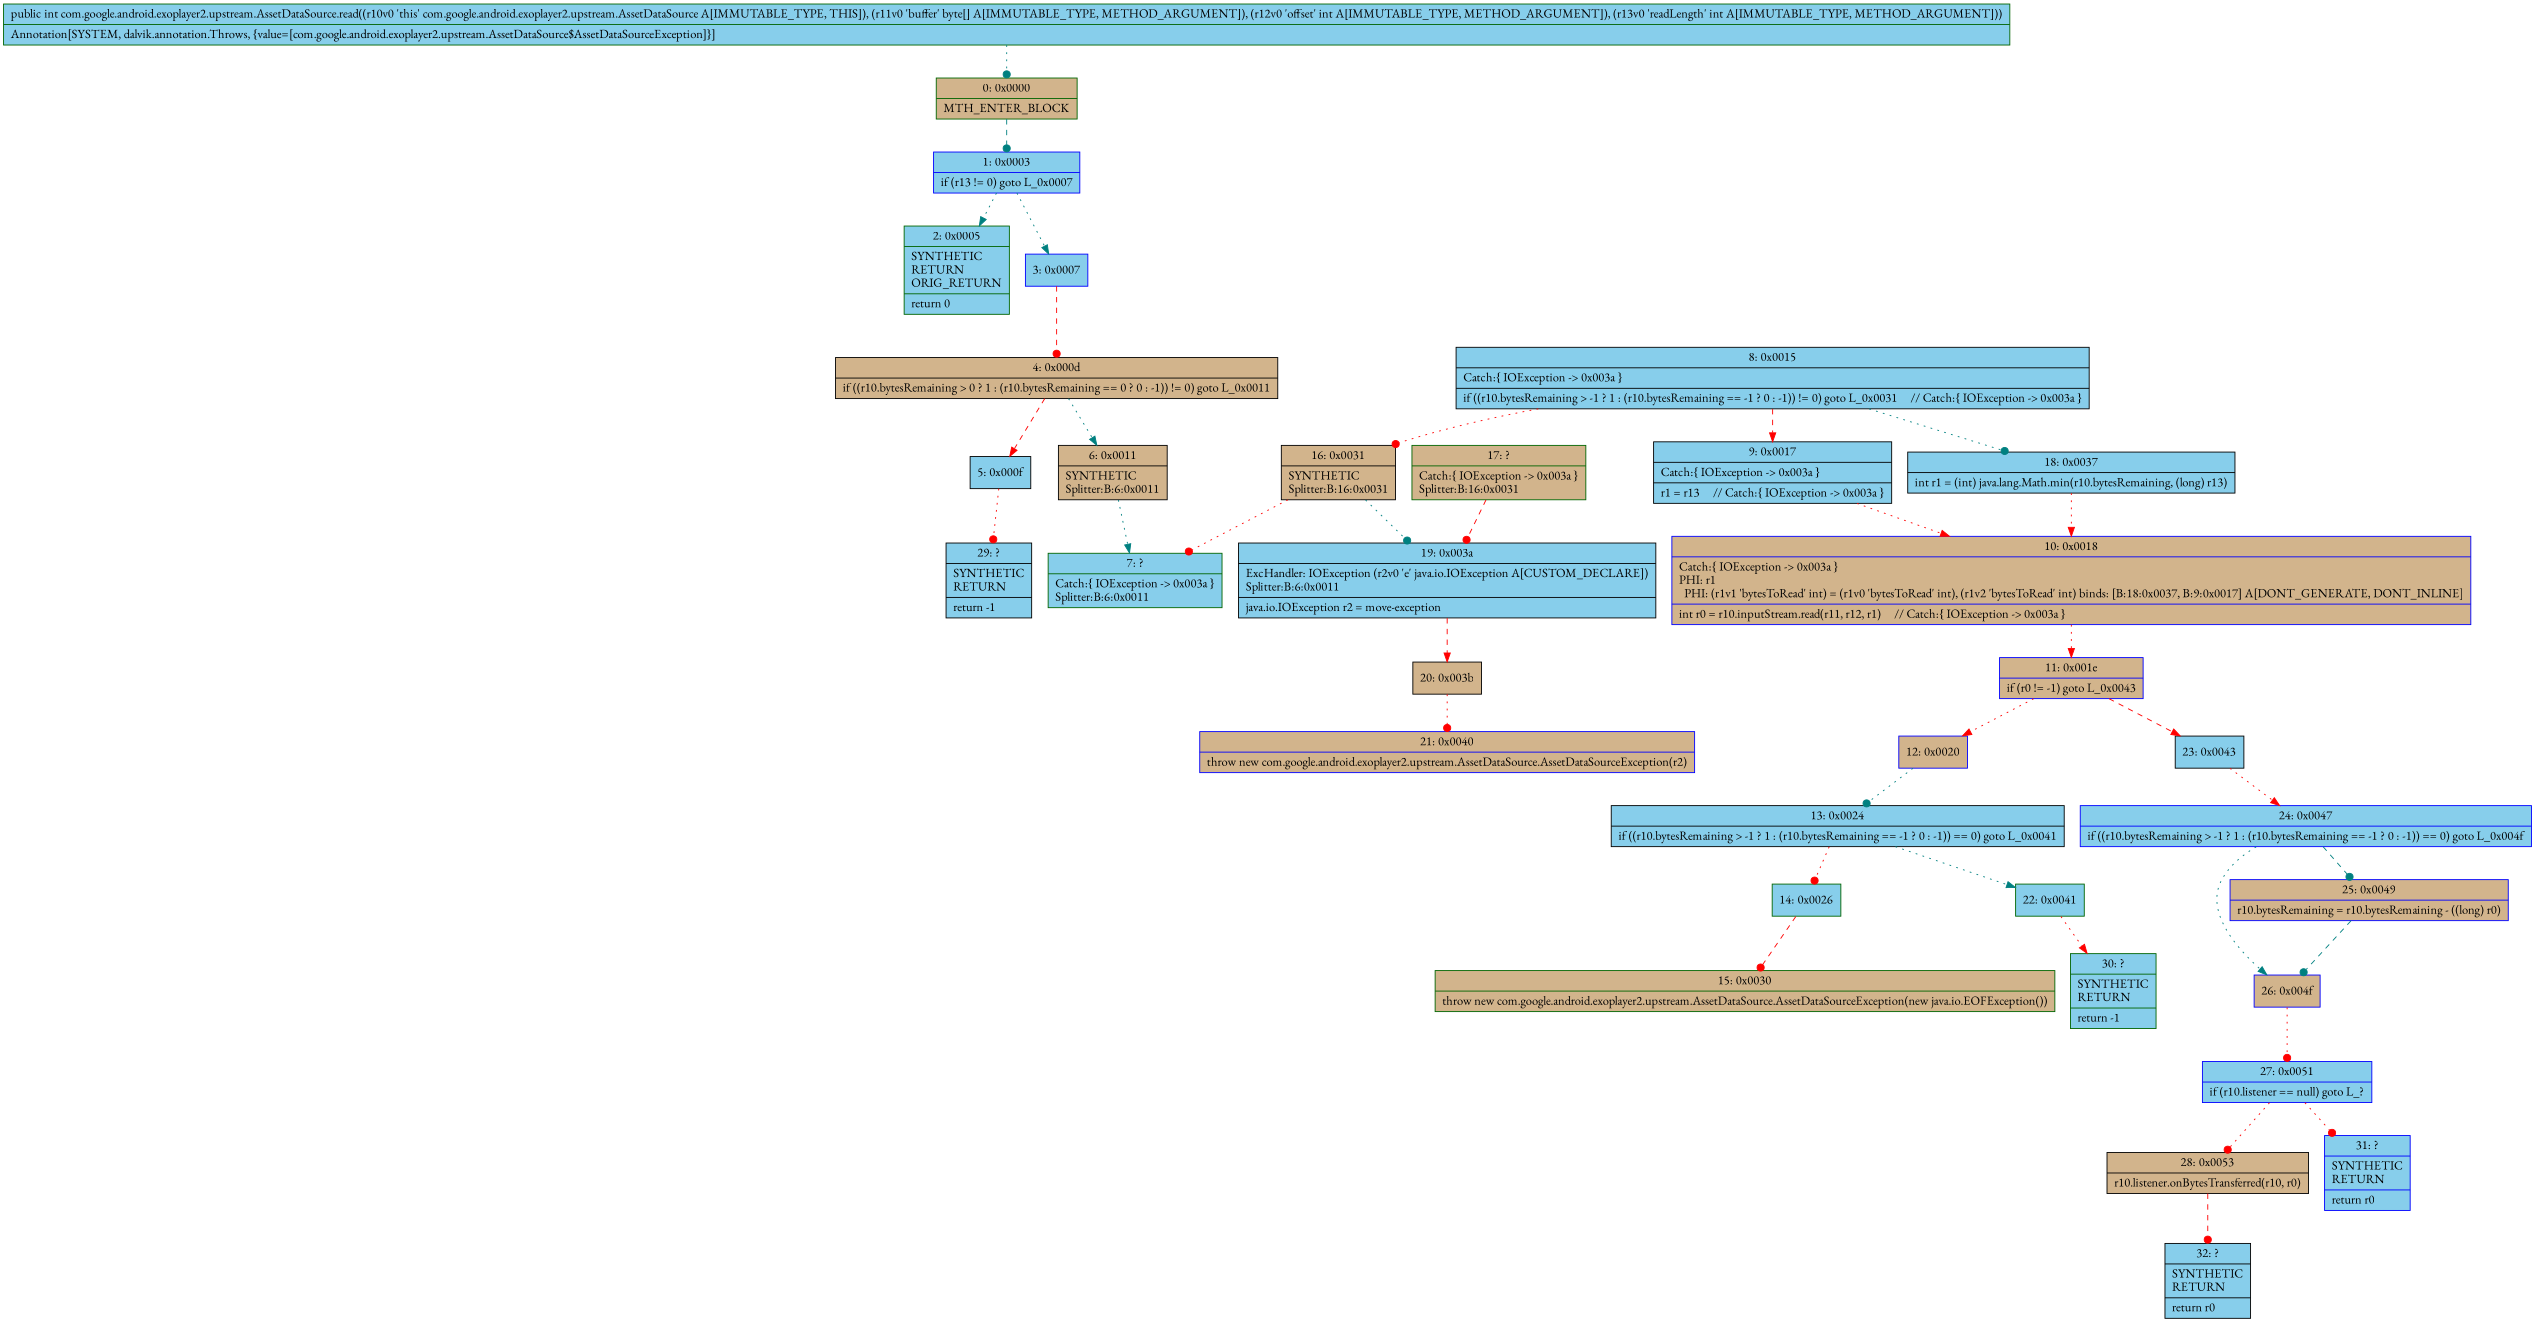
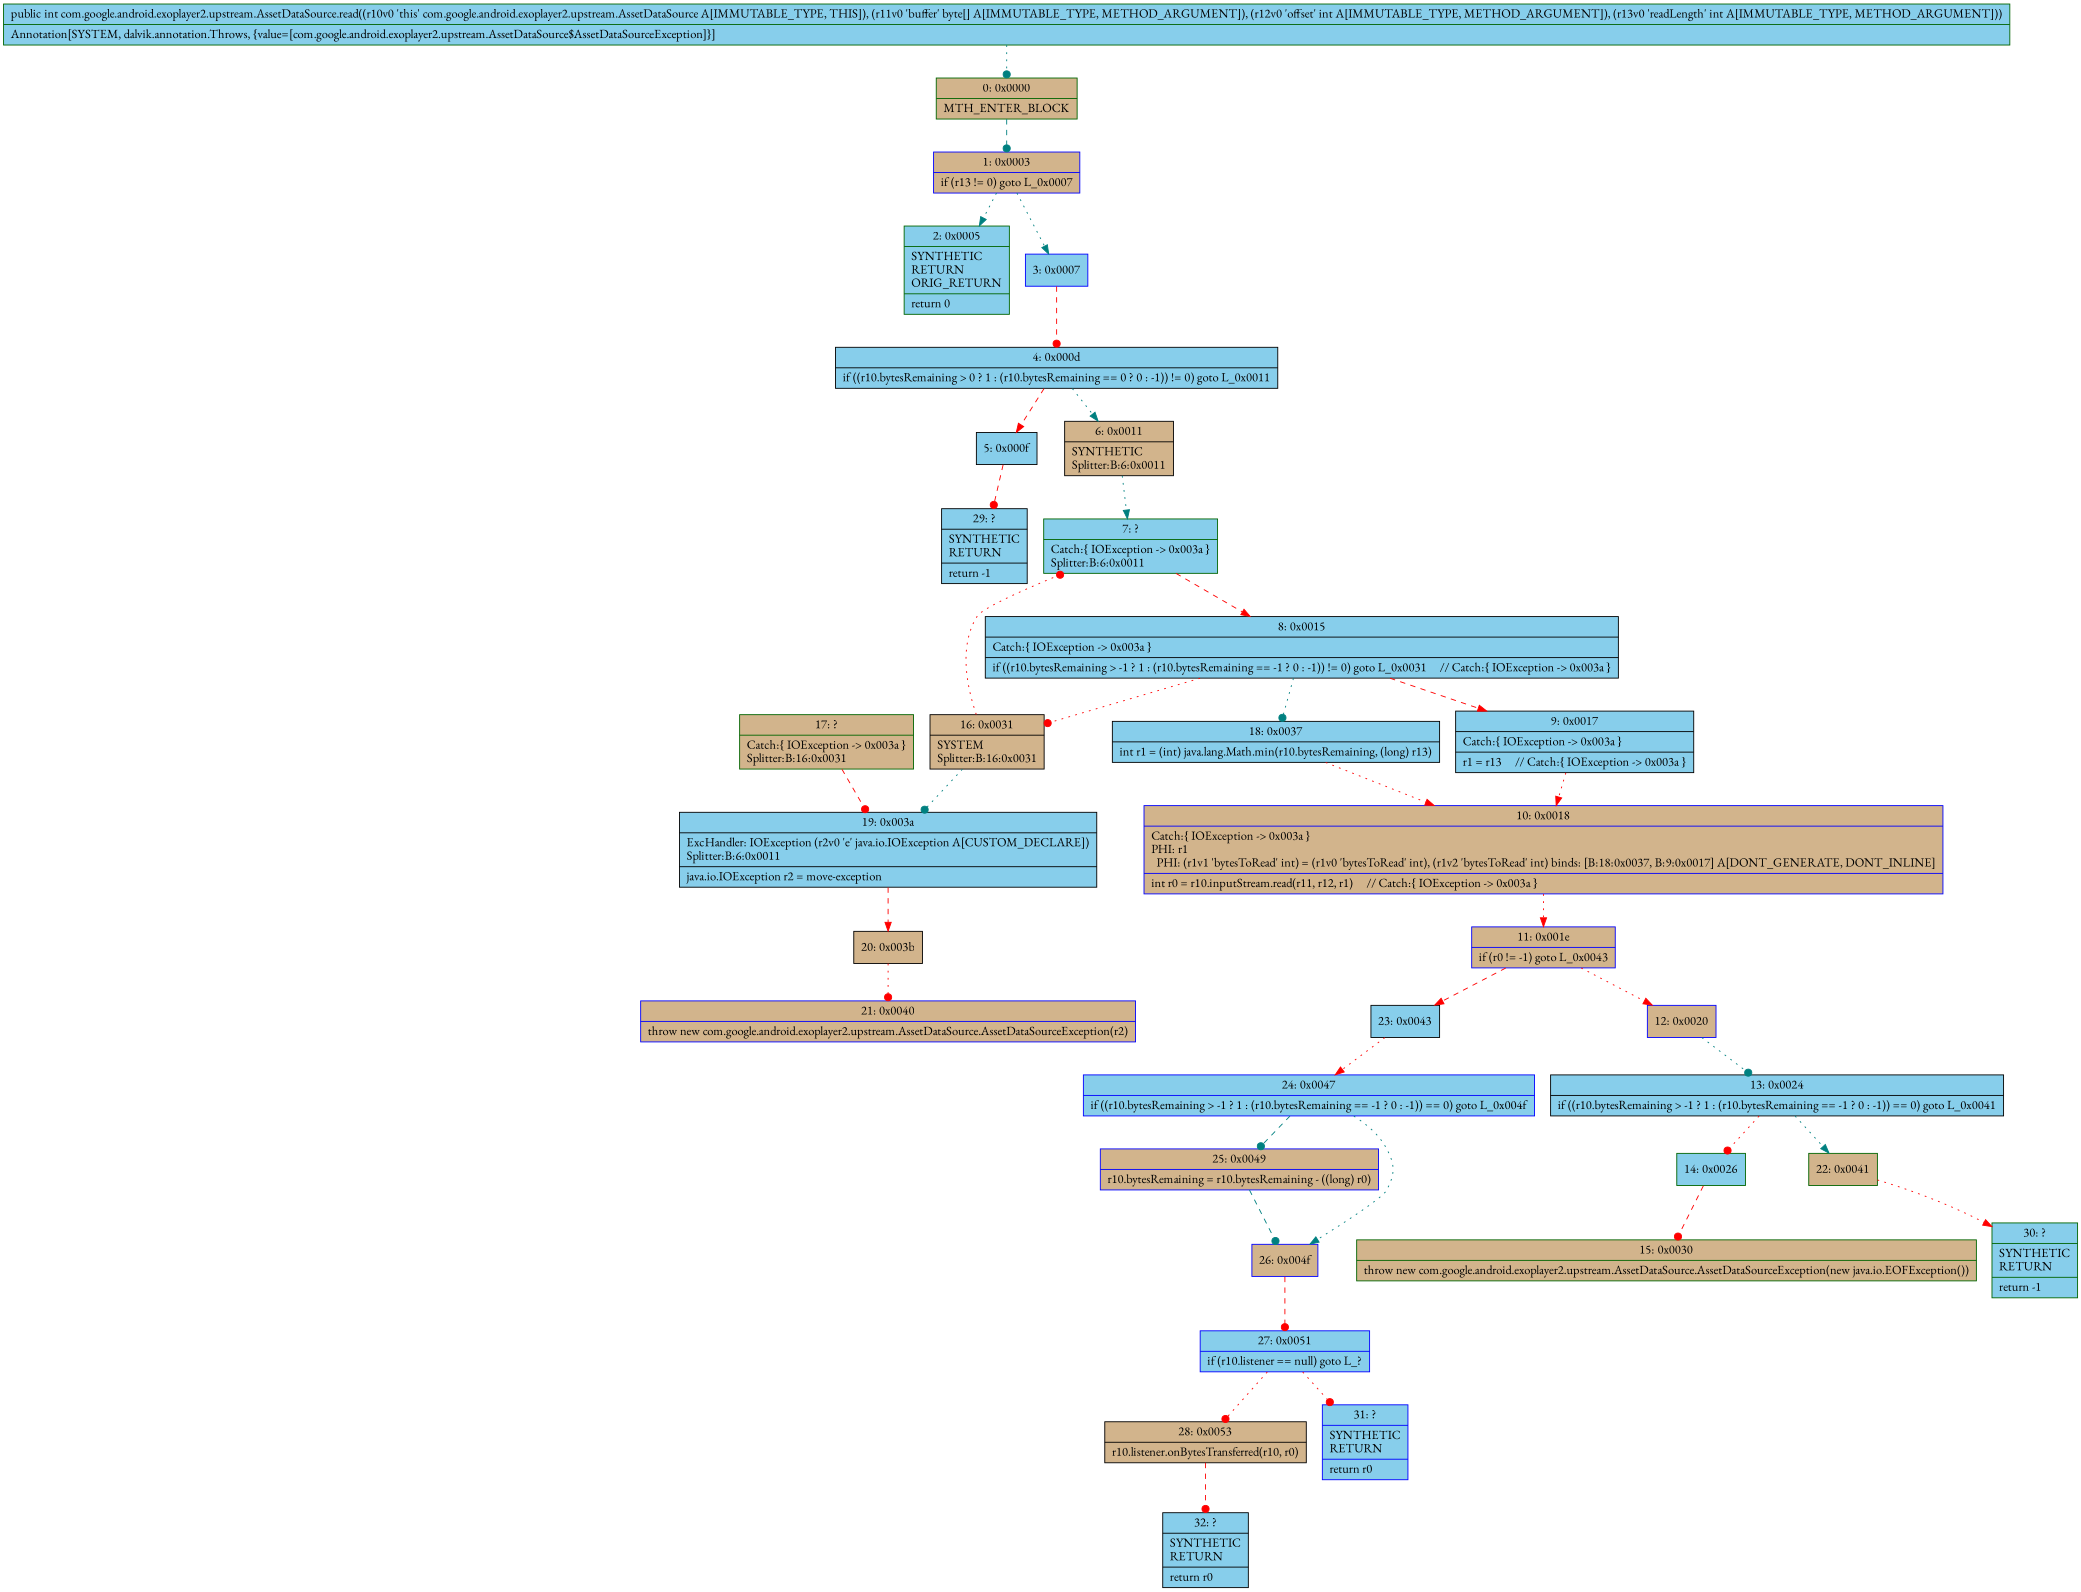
node "1: 0x0003": fillcolor skyblue -> tan
node "4: 0x000d": fillcolor tan -> skyblue
node "16: 0x0031": text "SYNTHETIC" -> "SYSTEM"
edge "5: 0x000f" -> "29: ?": style dotted -> dashed
edge "7: ?" -> "8: 0x0015": added
node "22: 0x0041": fillcolor skyblue -> tan
edge "26: 0x004f" -> "27: 0x0051": style dotted -> dashed
